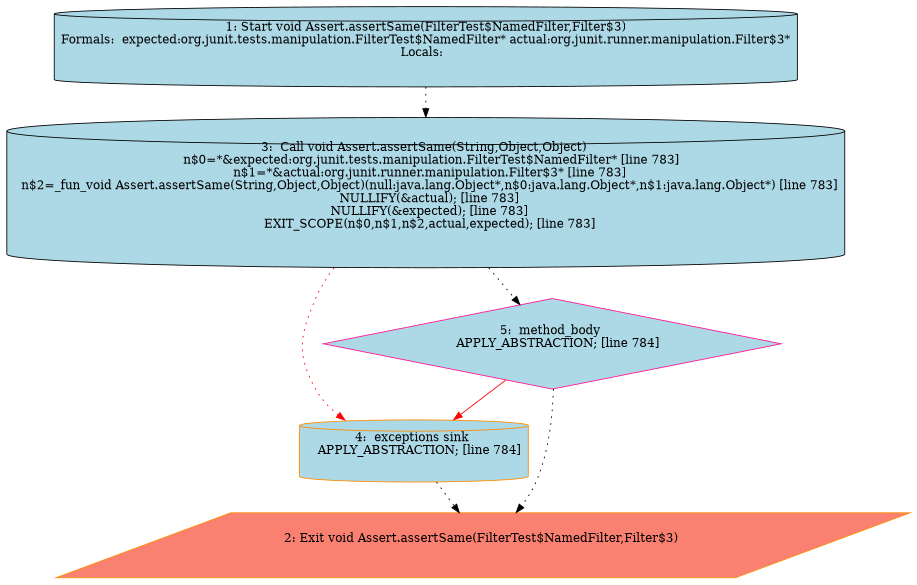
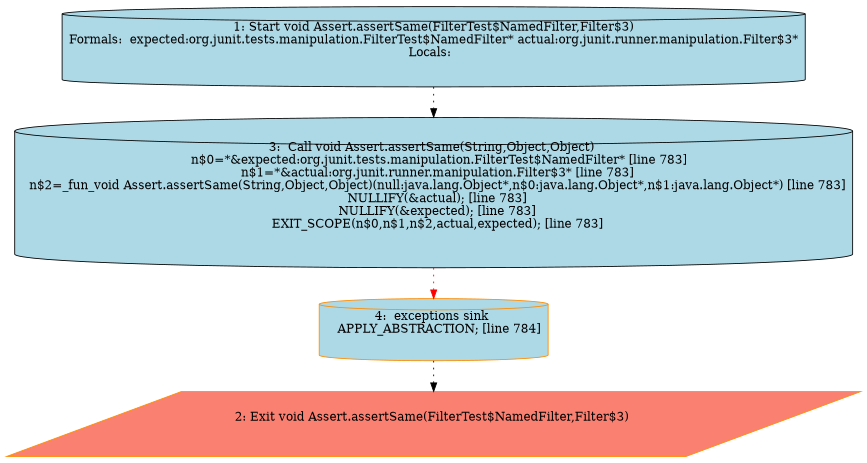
node "5:  method_body APPLY_ABSTRACTION; [line 784]": removed
